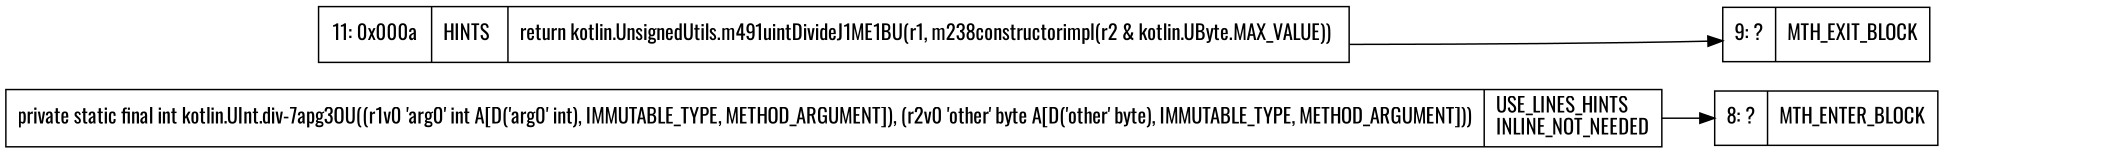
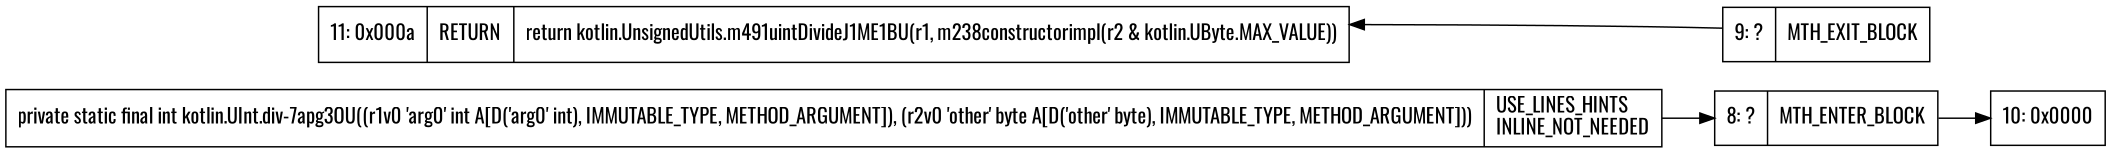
node "11: 0x000a": text "HINTS" -> "RETURN"
edge "11: 0x000a" -> "9: ?": reversed
node "10: 0x0000": added
